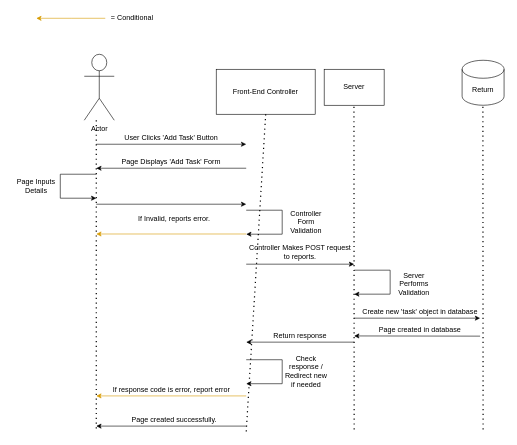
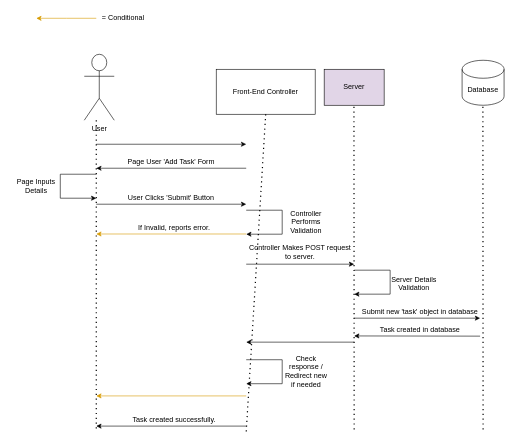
node "= Conditional": moved (132, 18) -> (123, 18)
node "Server": fillcolor #ffffff -> #e1d5e7
node "Return": label "Return" -> "Database"
node "Actor": label "Actor" -> "User"
node "User Clicks 'Add Task' Button": removed
node "Page Displays 'Add Task' Form": label "Page Displays 'Add Task' Form" -> "Page User 'Add Task' Form"
node "User Clicks 'Submit' Button": added
node "If Invalid, reports error.": moved (174, 219) -> (174, 228)
node "Controller Form Validation": label "Controller Form Validation" -> "Controller Performs Validation"
node "Controller Makes POST request to reports.": label "Controller Makes POST request to reports." -> "Controller Makes POST request to server."
node "Server Performs Validation": label "Server Performs Validation" -> "Server Details Validation"
node "Create new 'task' object in database": label "Create new 'task' object in database" -> "Submit new 'task' object in database"
node "Page created in database": label "Page created in database" -> "Task created in database"
node "Return response": removed
node "If response code is error, report error": removed
node "Page created successfully.": label "Page created successfully." -> "Task created successfully."
